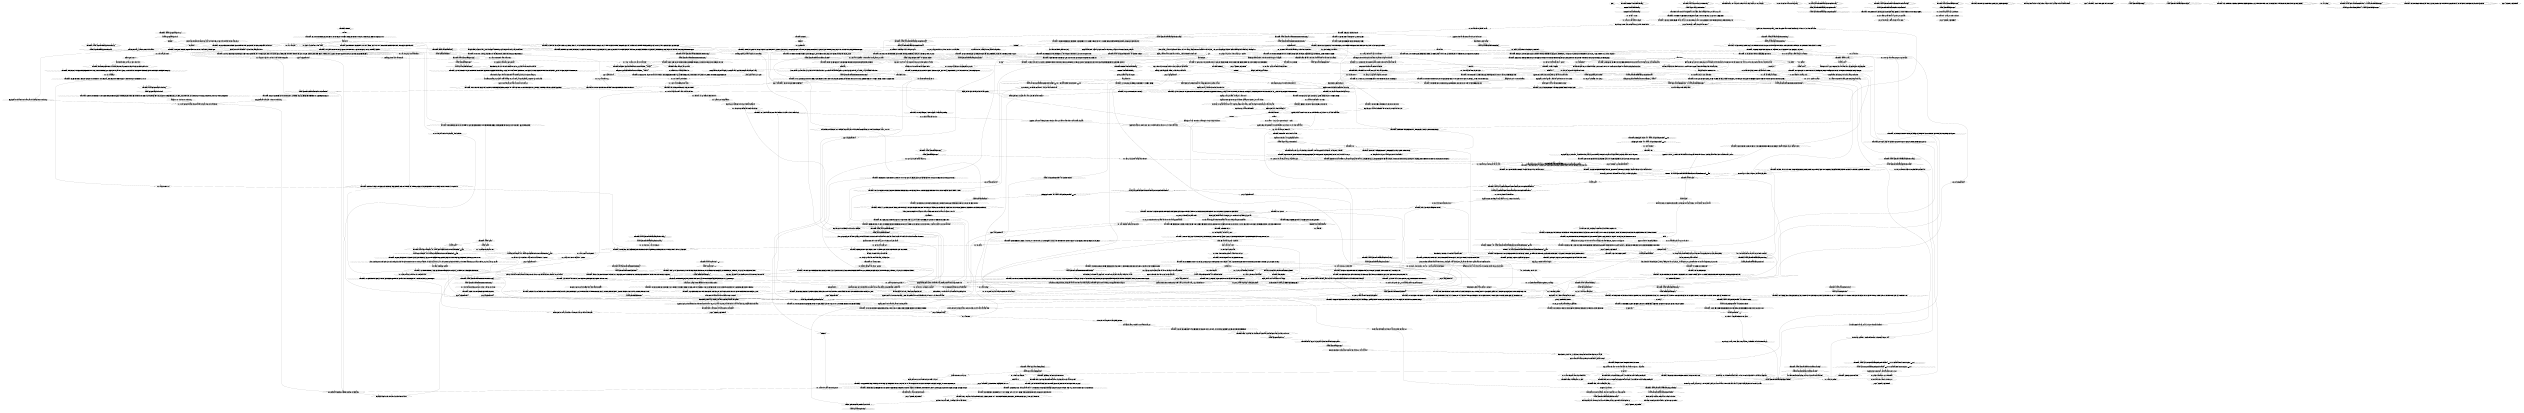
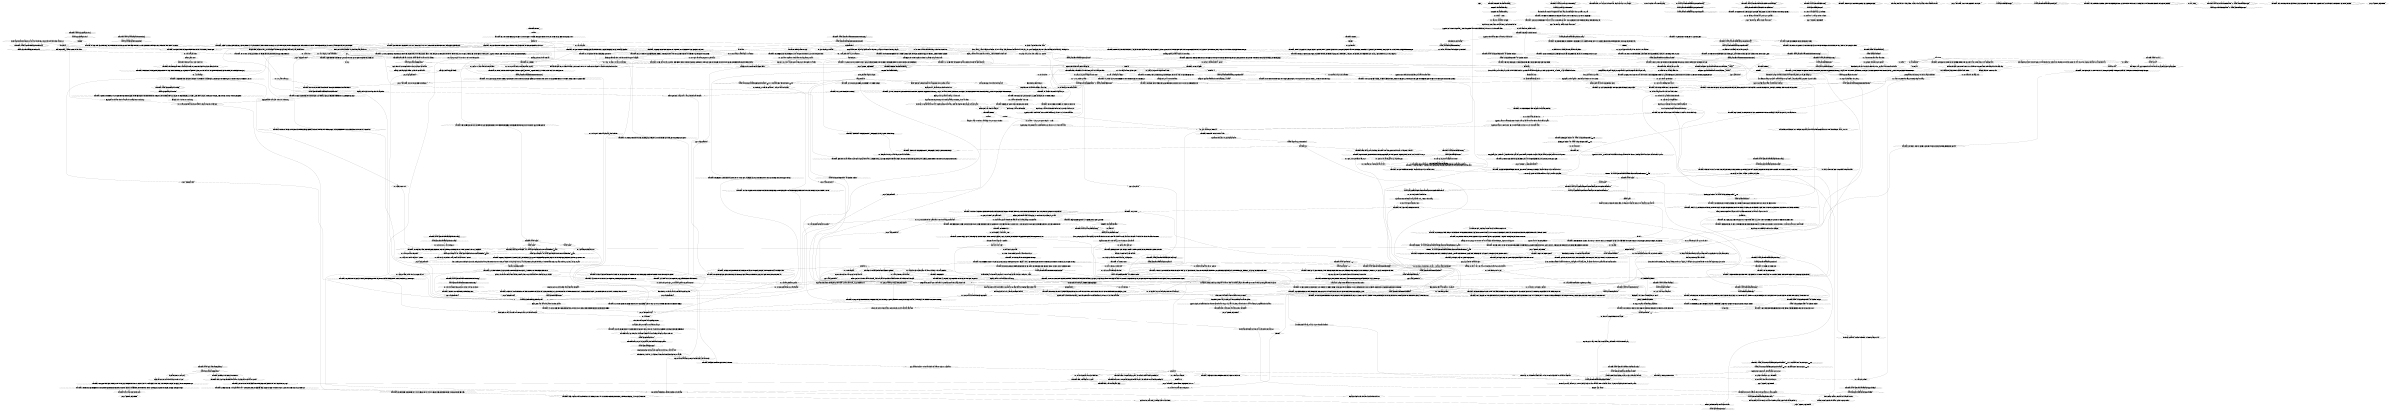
node "Shivers: A chill races down your spine.": label "Shivers: A chill races down your spine." -> "Shivers: A chill races down your taller."
node "Jump to: [post girls hub]": added
